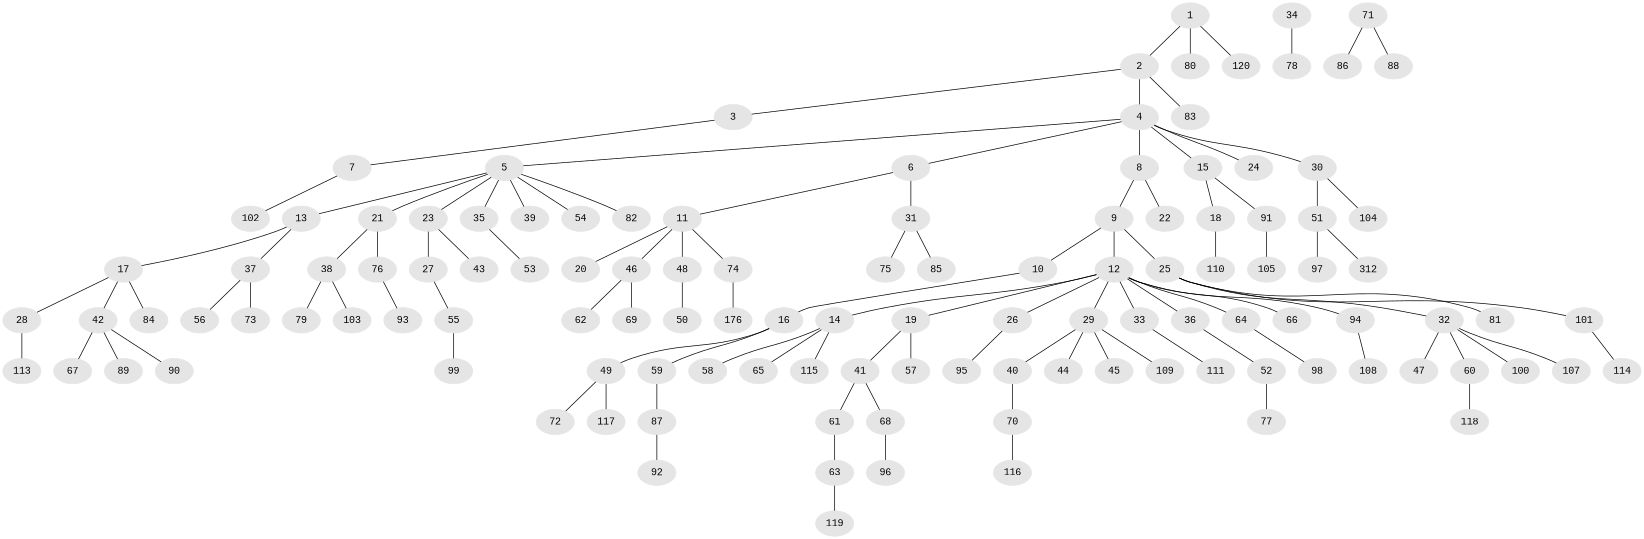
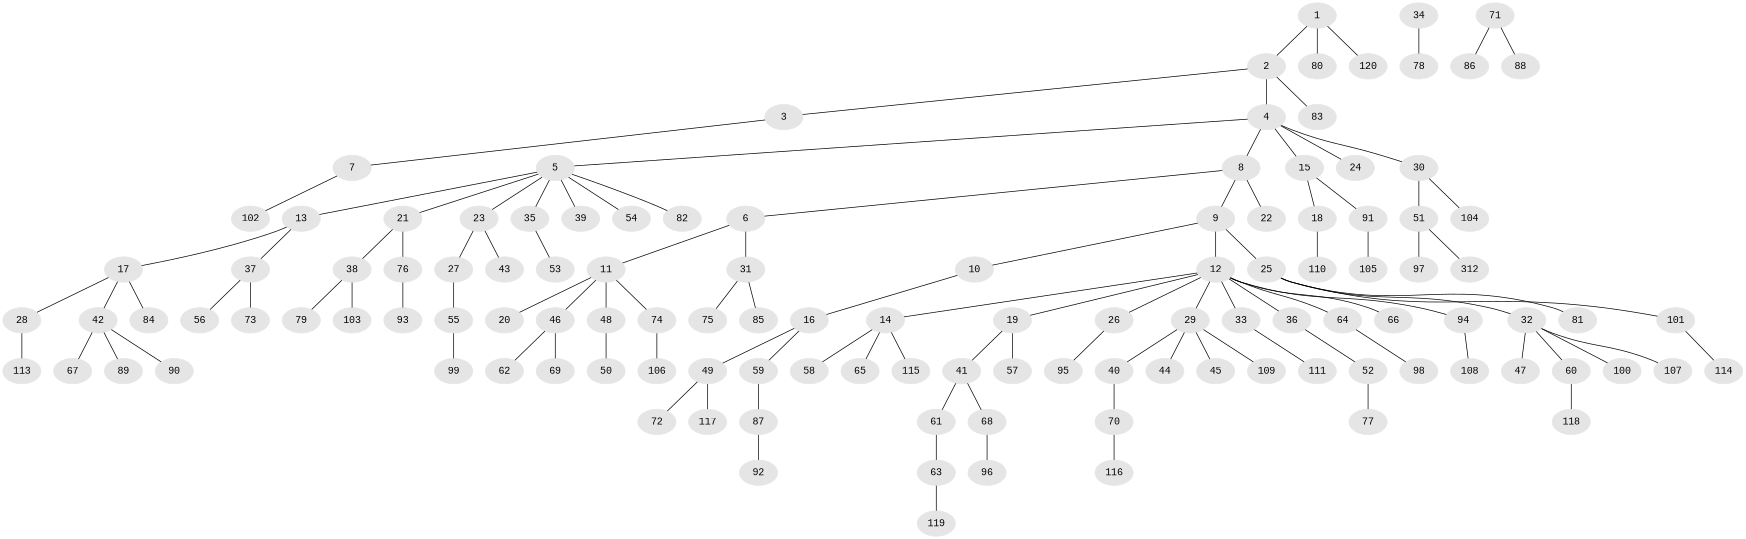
edge "4" -- "6": now "8" -- "6"
node "176": label "176" -> "106"
